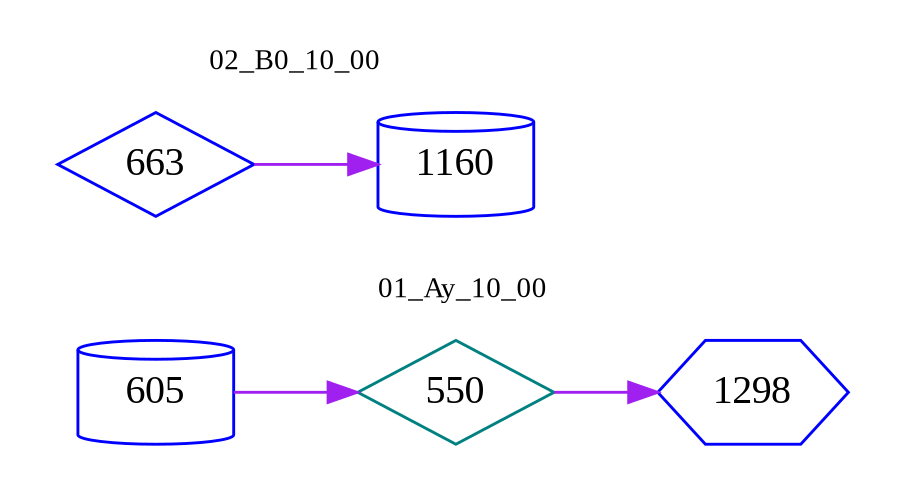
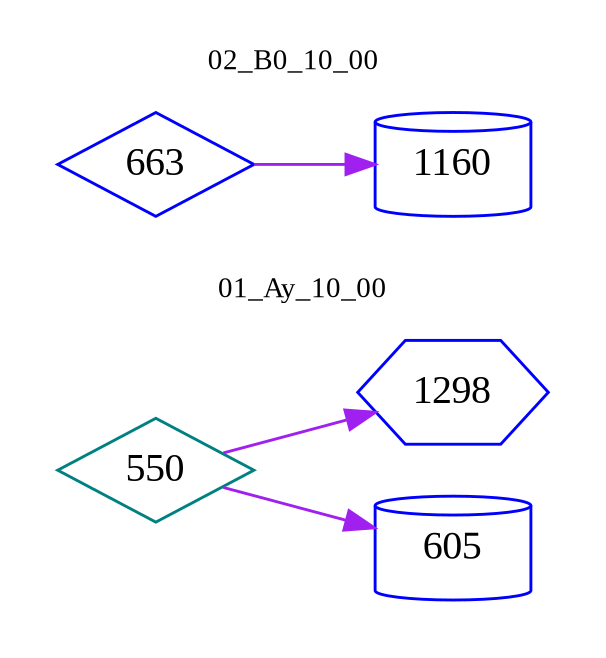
edge "605" -> "550": reversed
